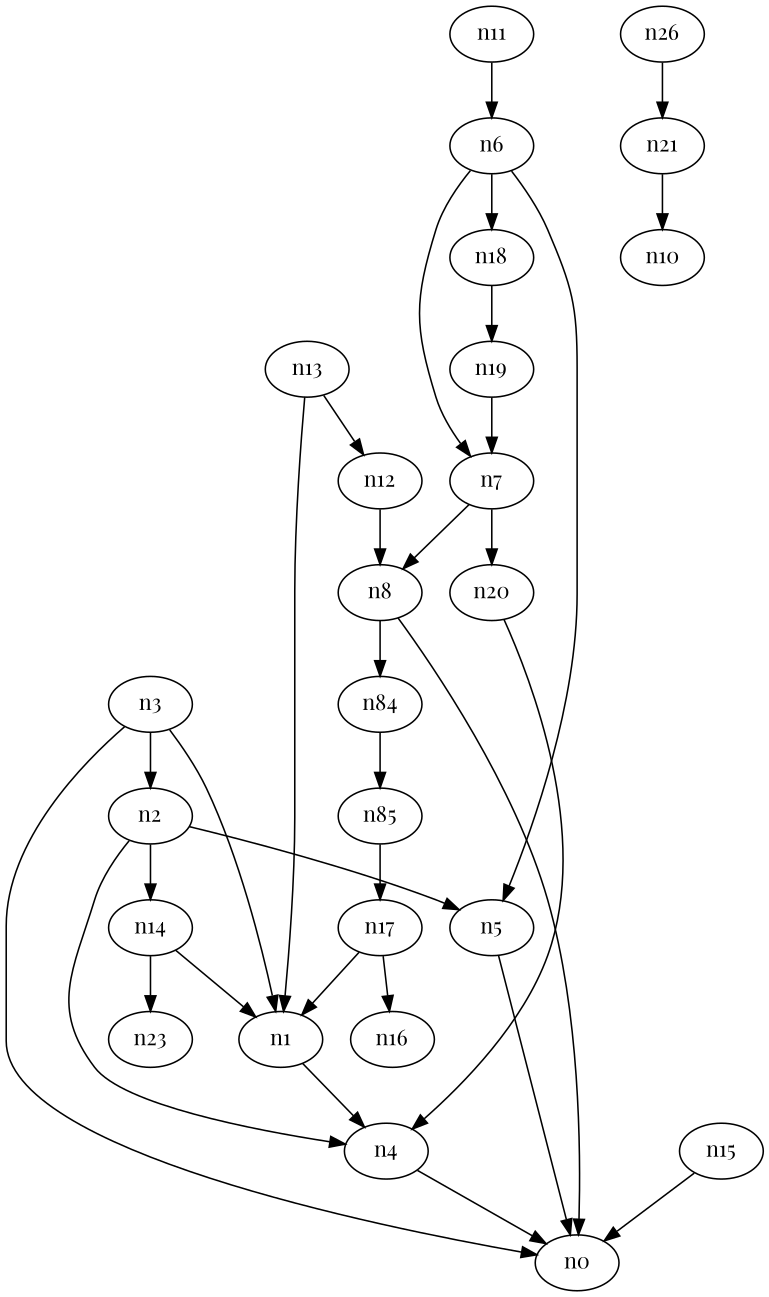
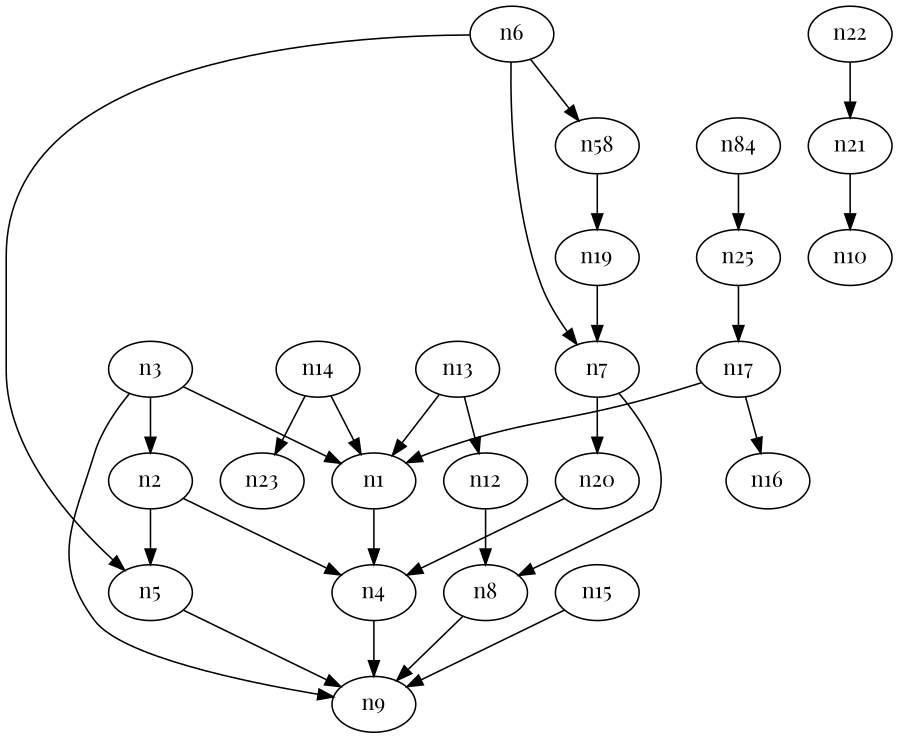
node "n11": removed
node "n26": label "n26" -> "n22"
node "n18": label "n18" -> "n58"
edge "n8" -> "n84": removed
node "n85": label "n85" -> "n25"
edge "n2" -> "n14": removed
node "n0": label "n0" -> "n9"
